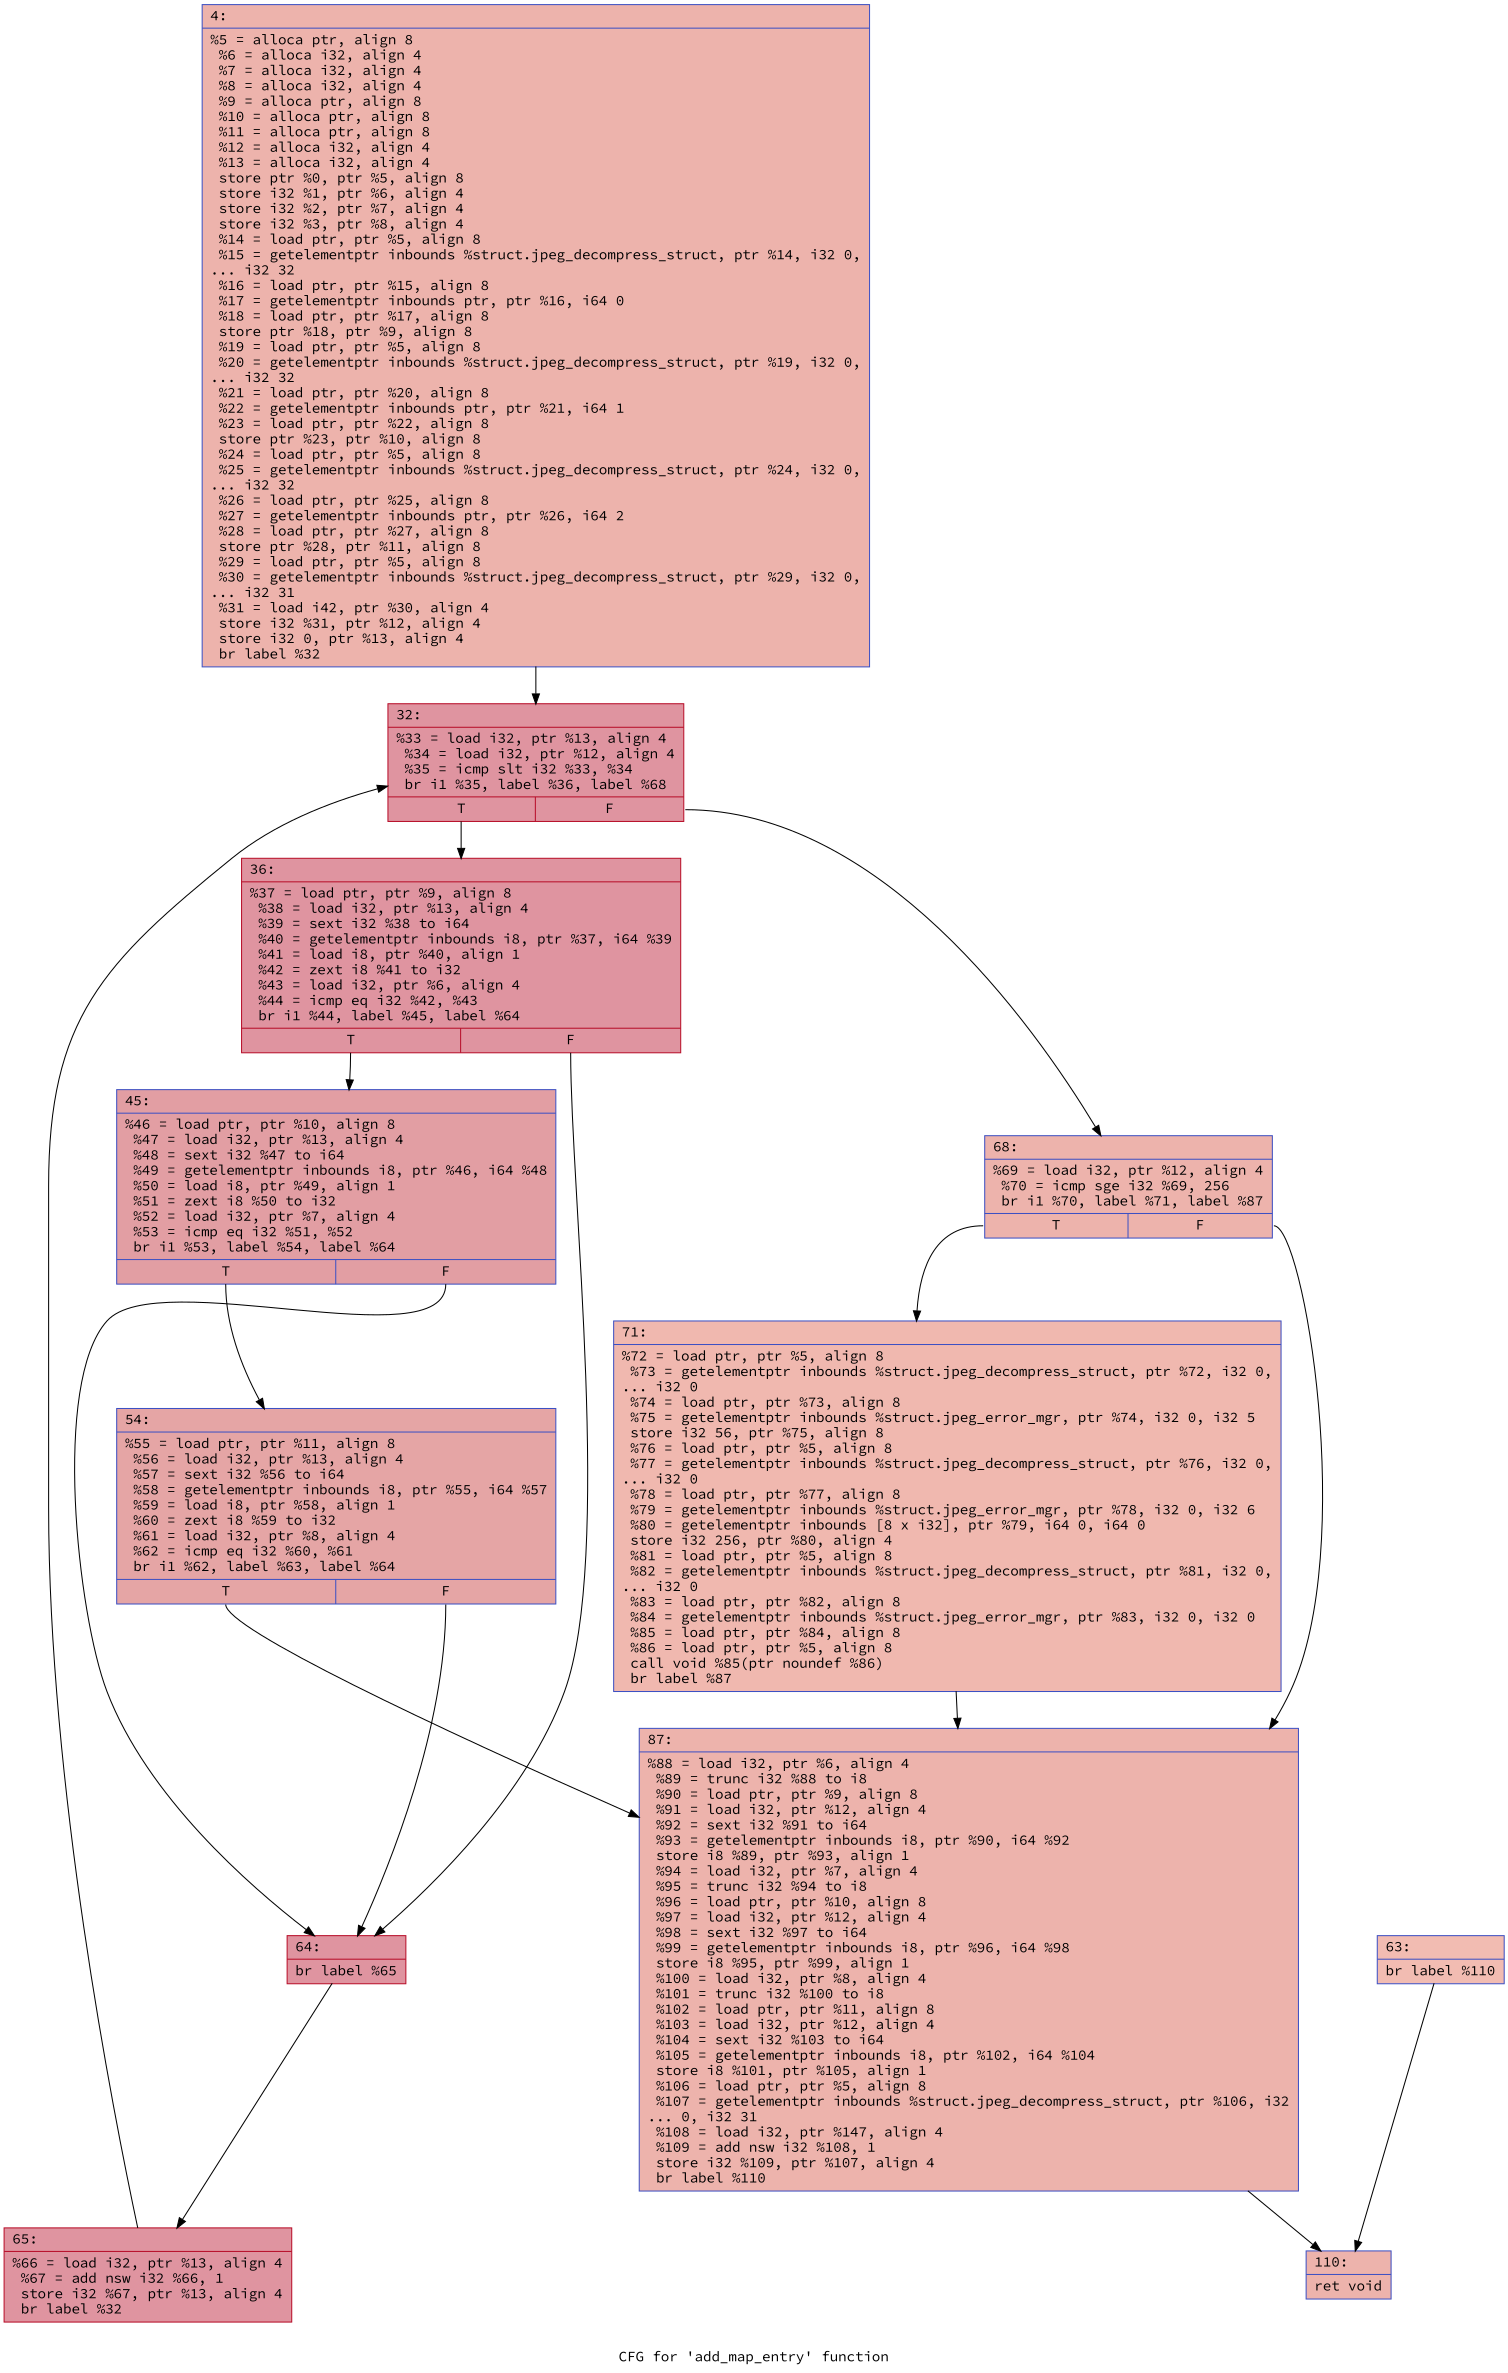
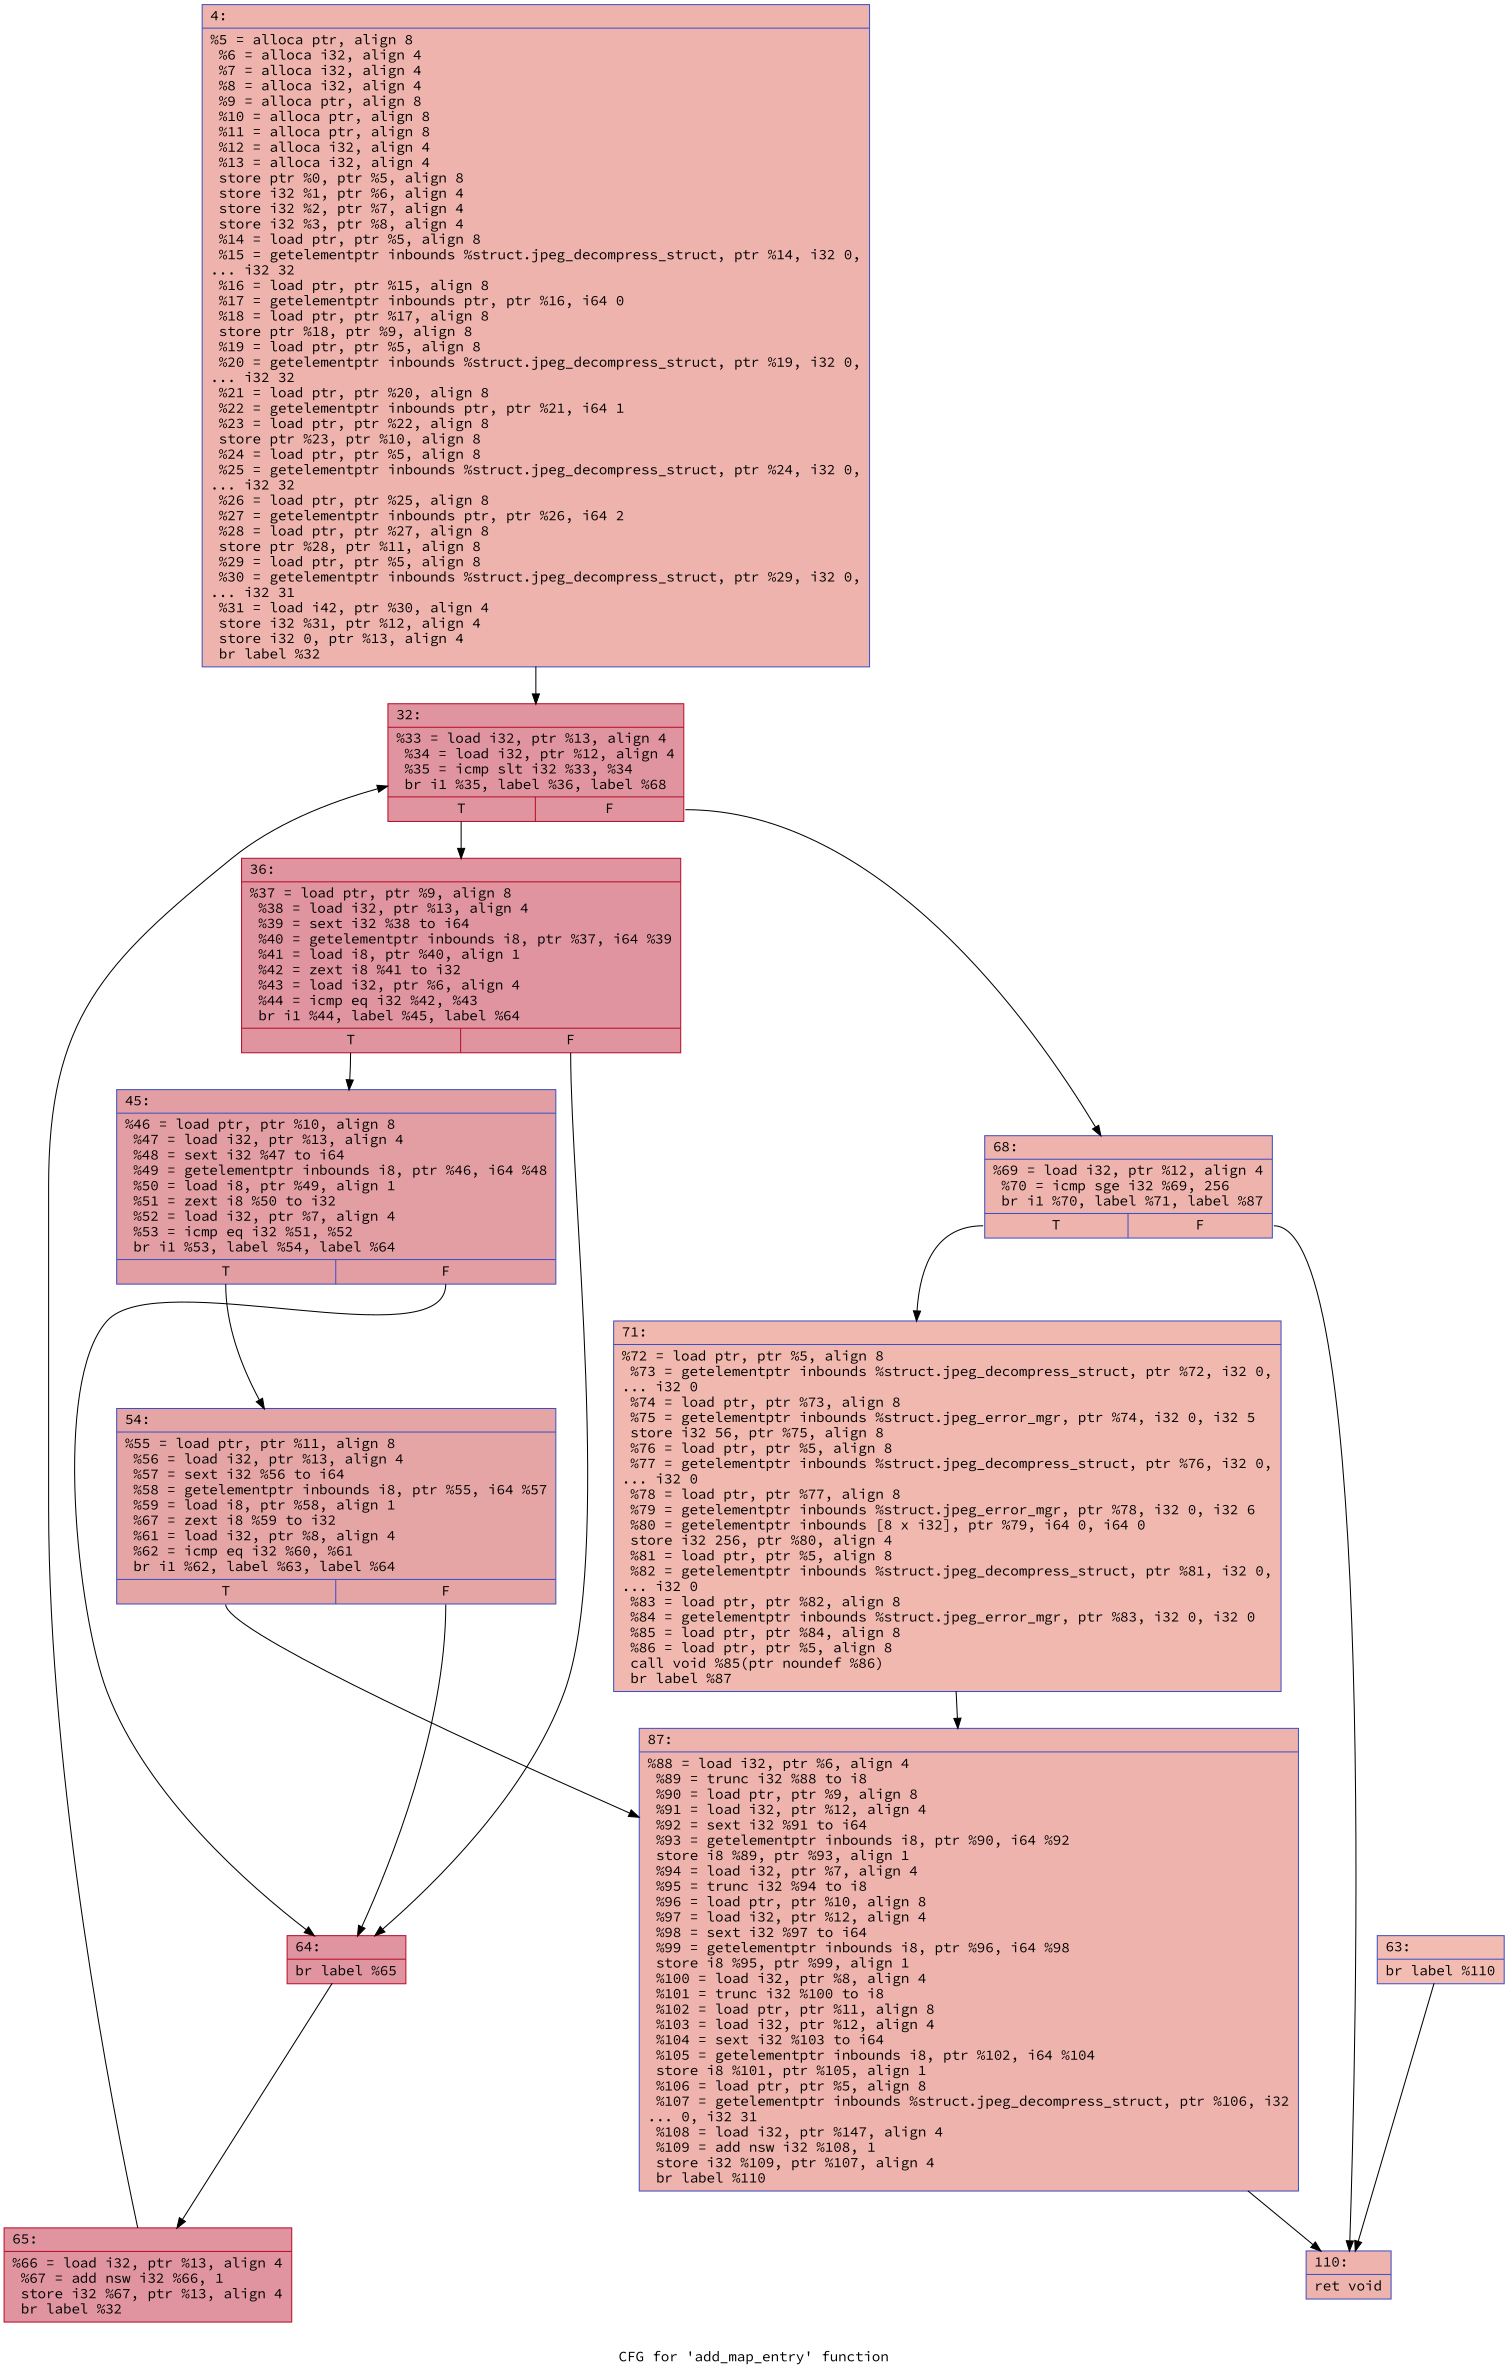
edge "68:" -> "87:": now "68:" -> "110:"
node "54:": text "%60 = zext i8 %59 to i32" -> "%67 = zext i8 %59 to i32"
